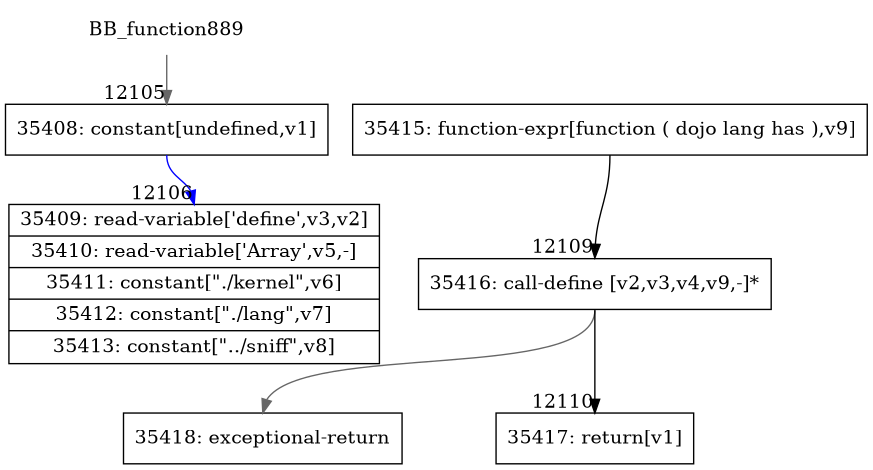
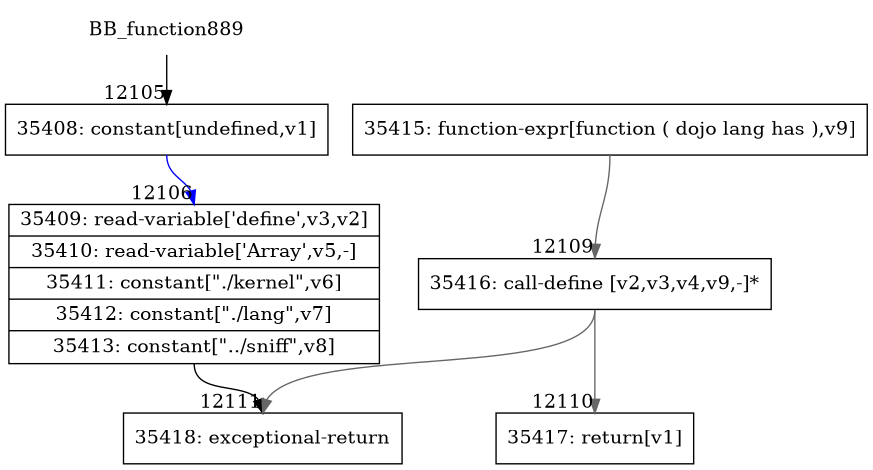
edge "BB_function889" -> "35408: constant[undefined,v1]": color gray40 -> black
edge "35415: function-expr[function ( dojo lang has ),v9]" -> "35416: call-define [v2,v3,v4,v9,-]*": color black -> gray40
edge "35416: call-define [v2,v3,v4,v9,-]*" -> "35417: return[v1]": color black -> gray40
edge "35409: read-variable['define',v3,v2]" -> "35418: exceptional-return": added
